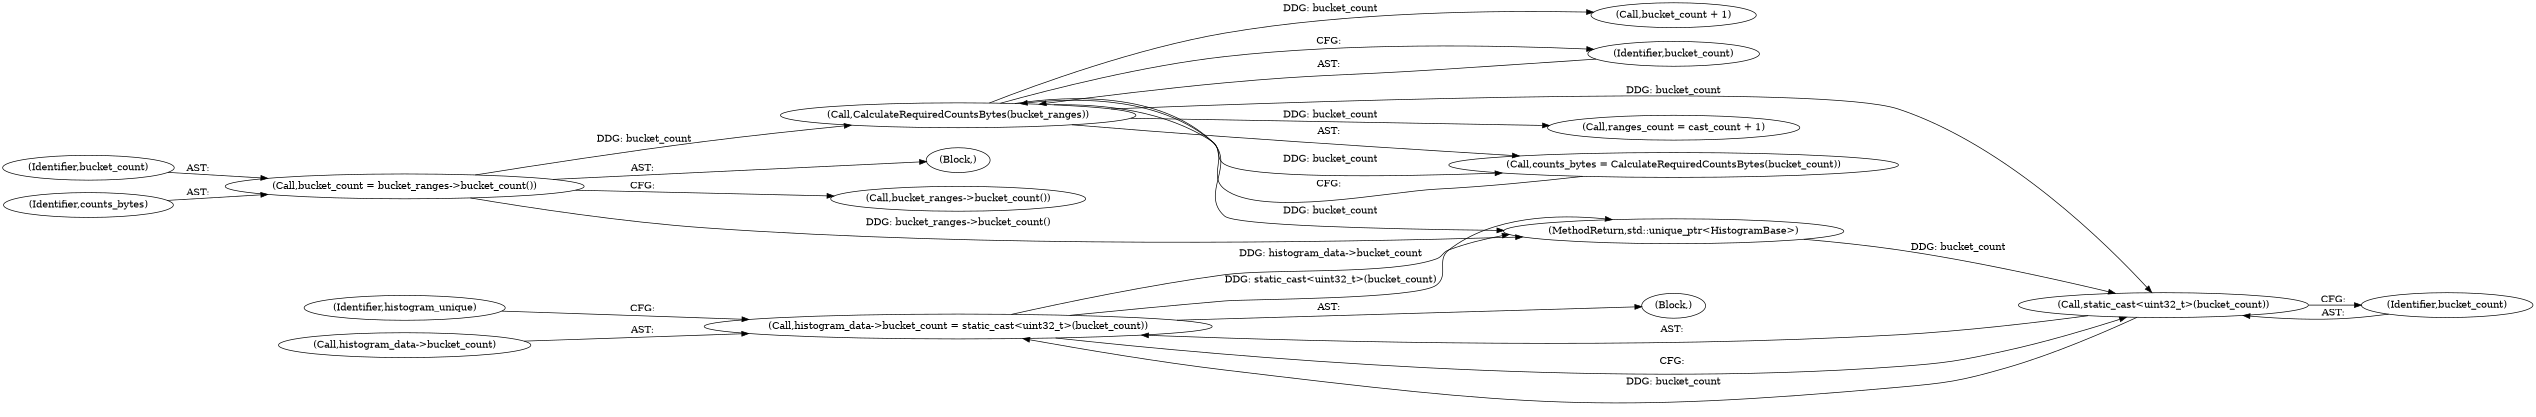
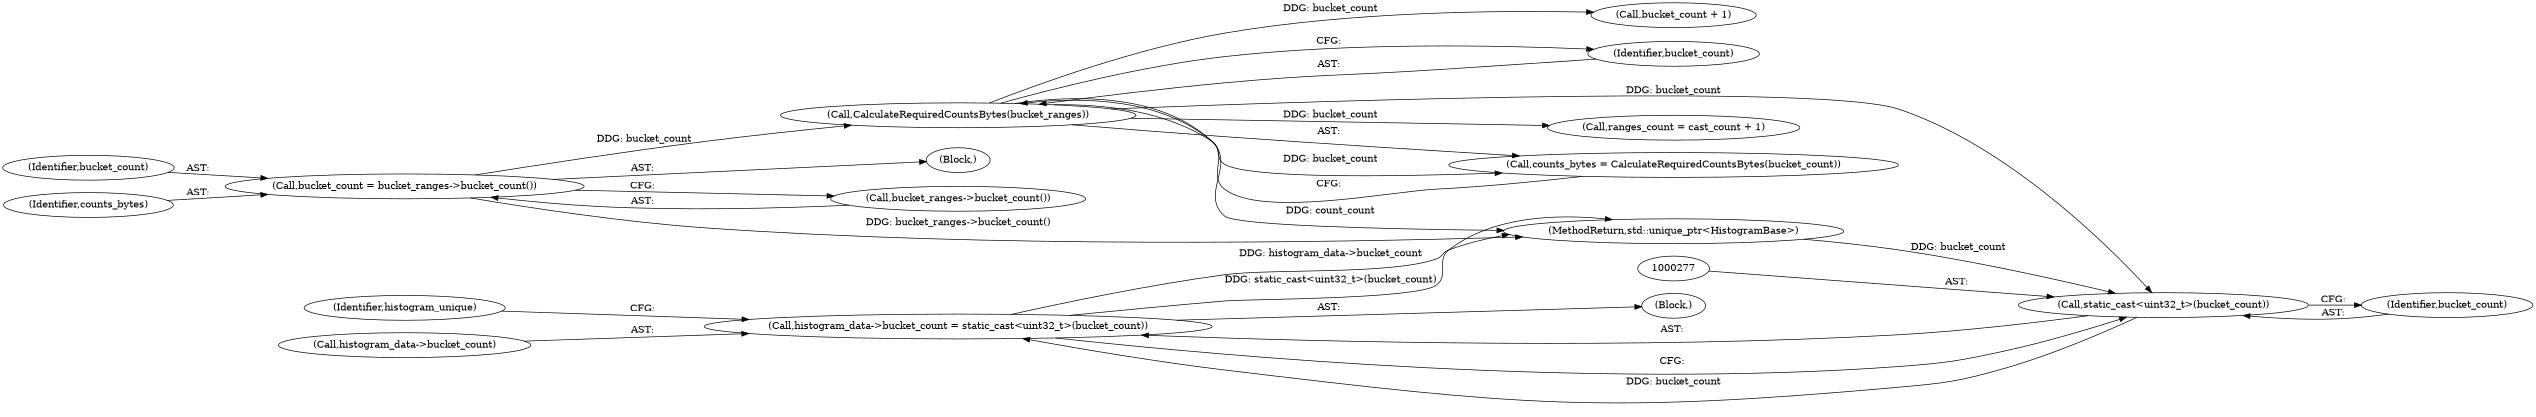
edge "(Call,bucket_ranges->bucket_count())" -> "(Call,bucket_count = bucket_ranges->bucket_count())": added, label "AST:"
edge "(Call,CalculateRequiredCountsBytes(bucket_ranges))" -> "(MethodReturn,std::unique_ptr<HistogramBase>)": label "DDG: bucket_count" -> "DDG: count_count"
node "1000277": added
